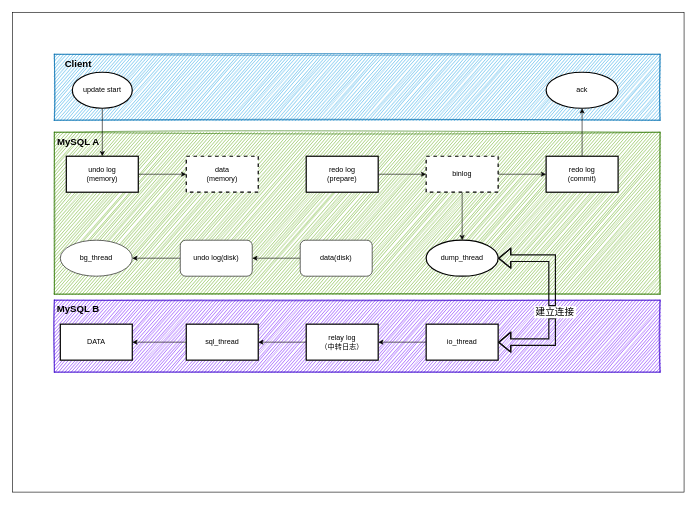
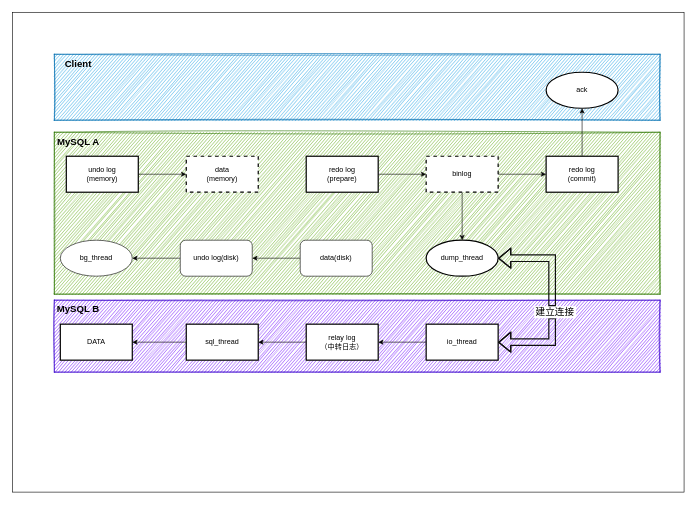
node "update start": removed
edge "update start" -> "undo log (memory)": removed
